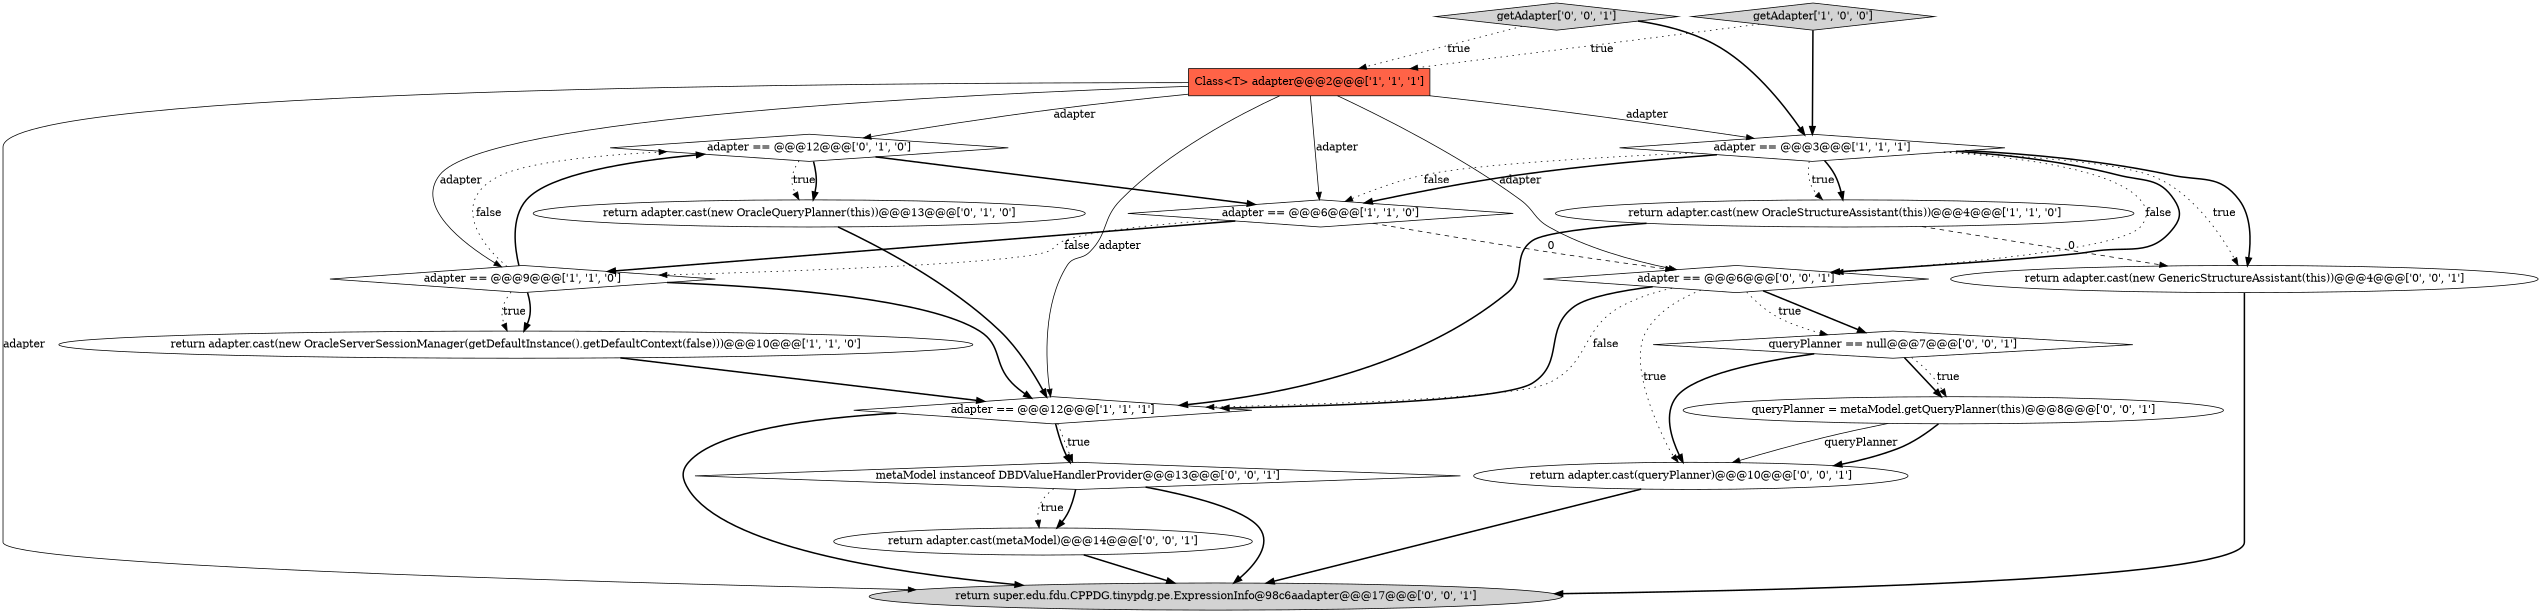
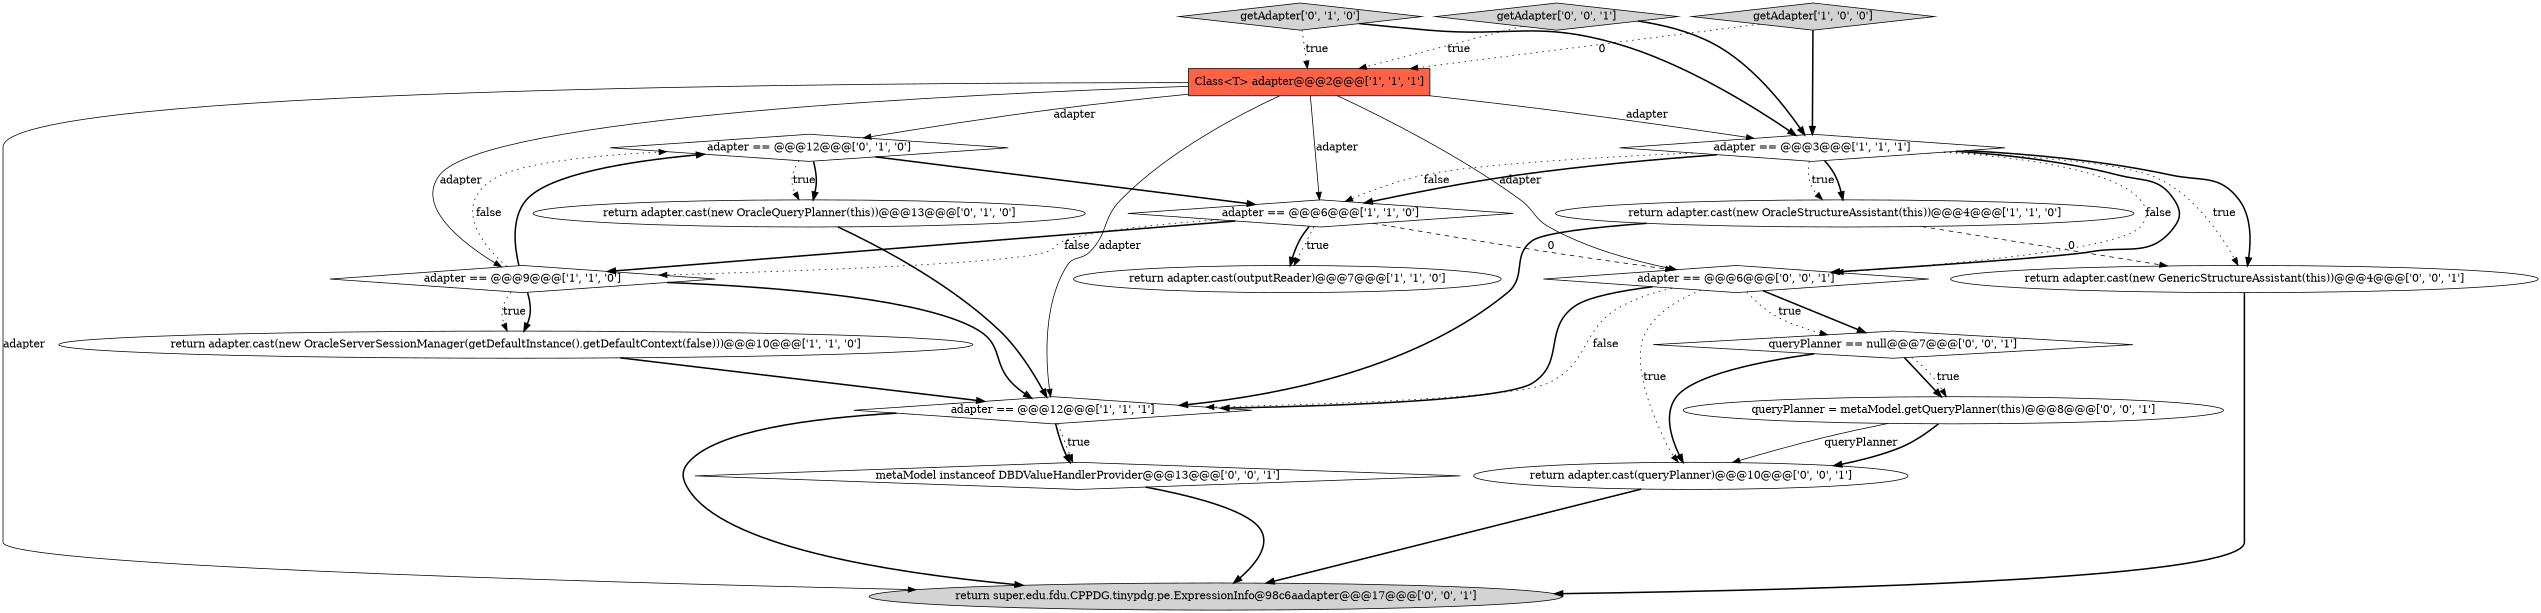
node "getAdapter['0', '1', '0']": added
edge "getAdapter['1', '0', '0']" -> "Class<T> adapter@@@2@@@['1', '1', '1']": label "true" -> "0"
node "return adapter.cast(outputReader)@@@7@@@['1', '1', '0']": added
node "return adapter.cast(metaModel)@@@14@@@['0', '0', '1']": removed
